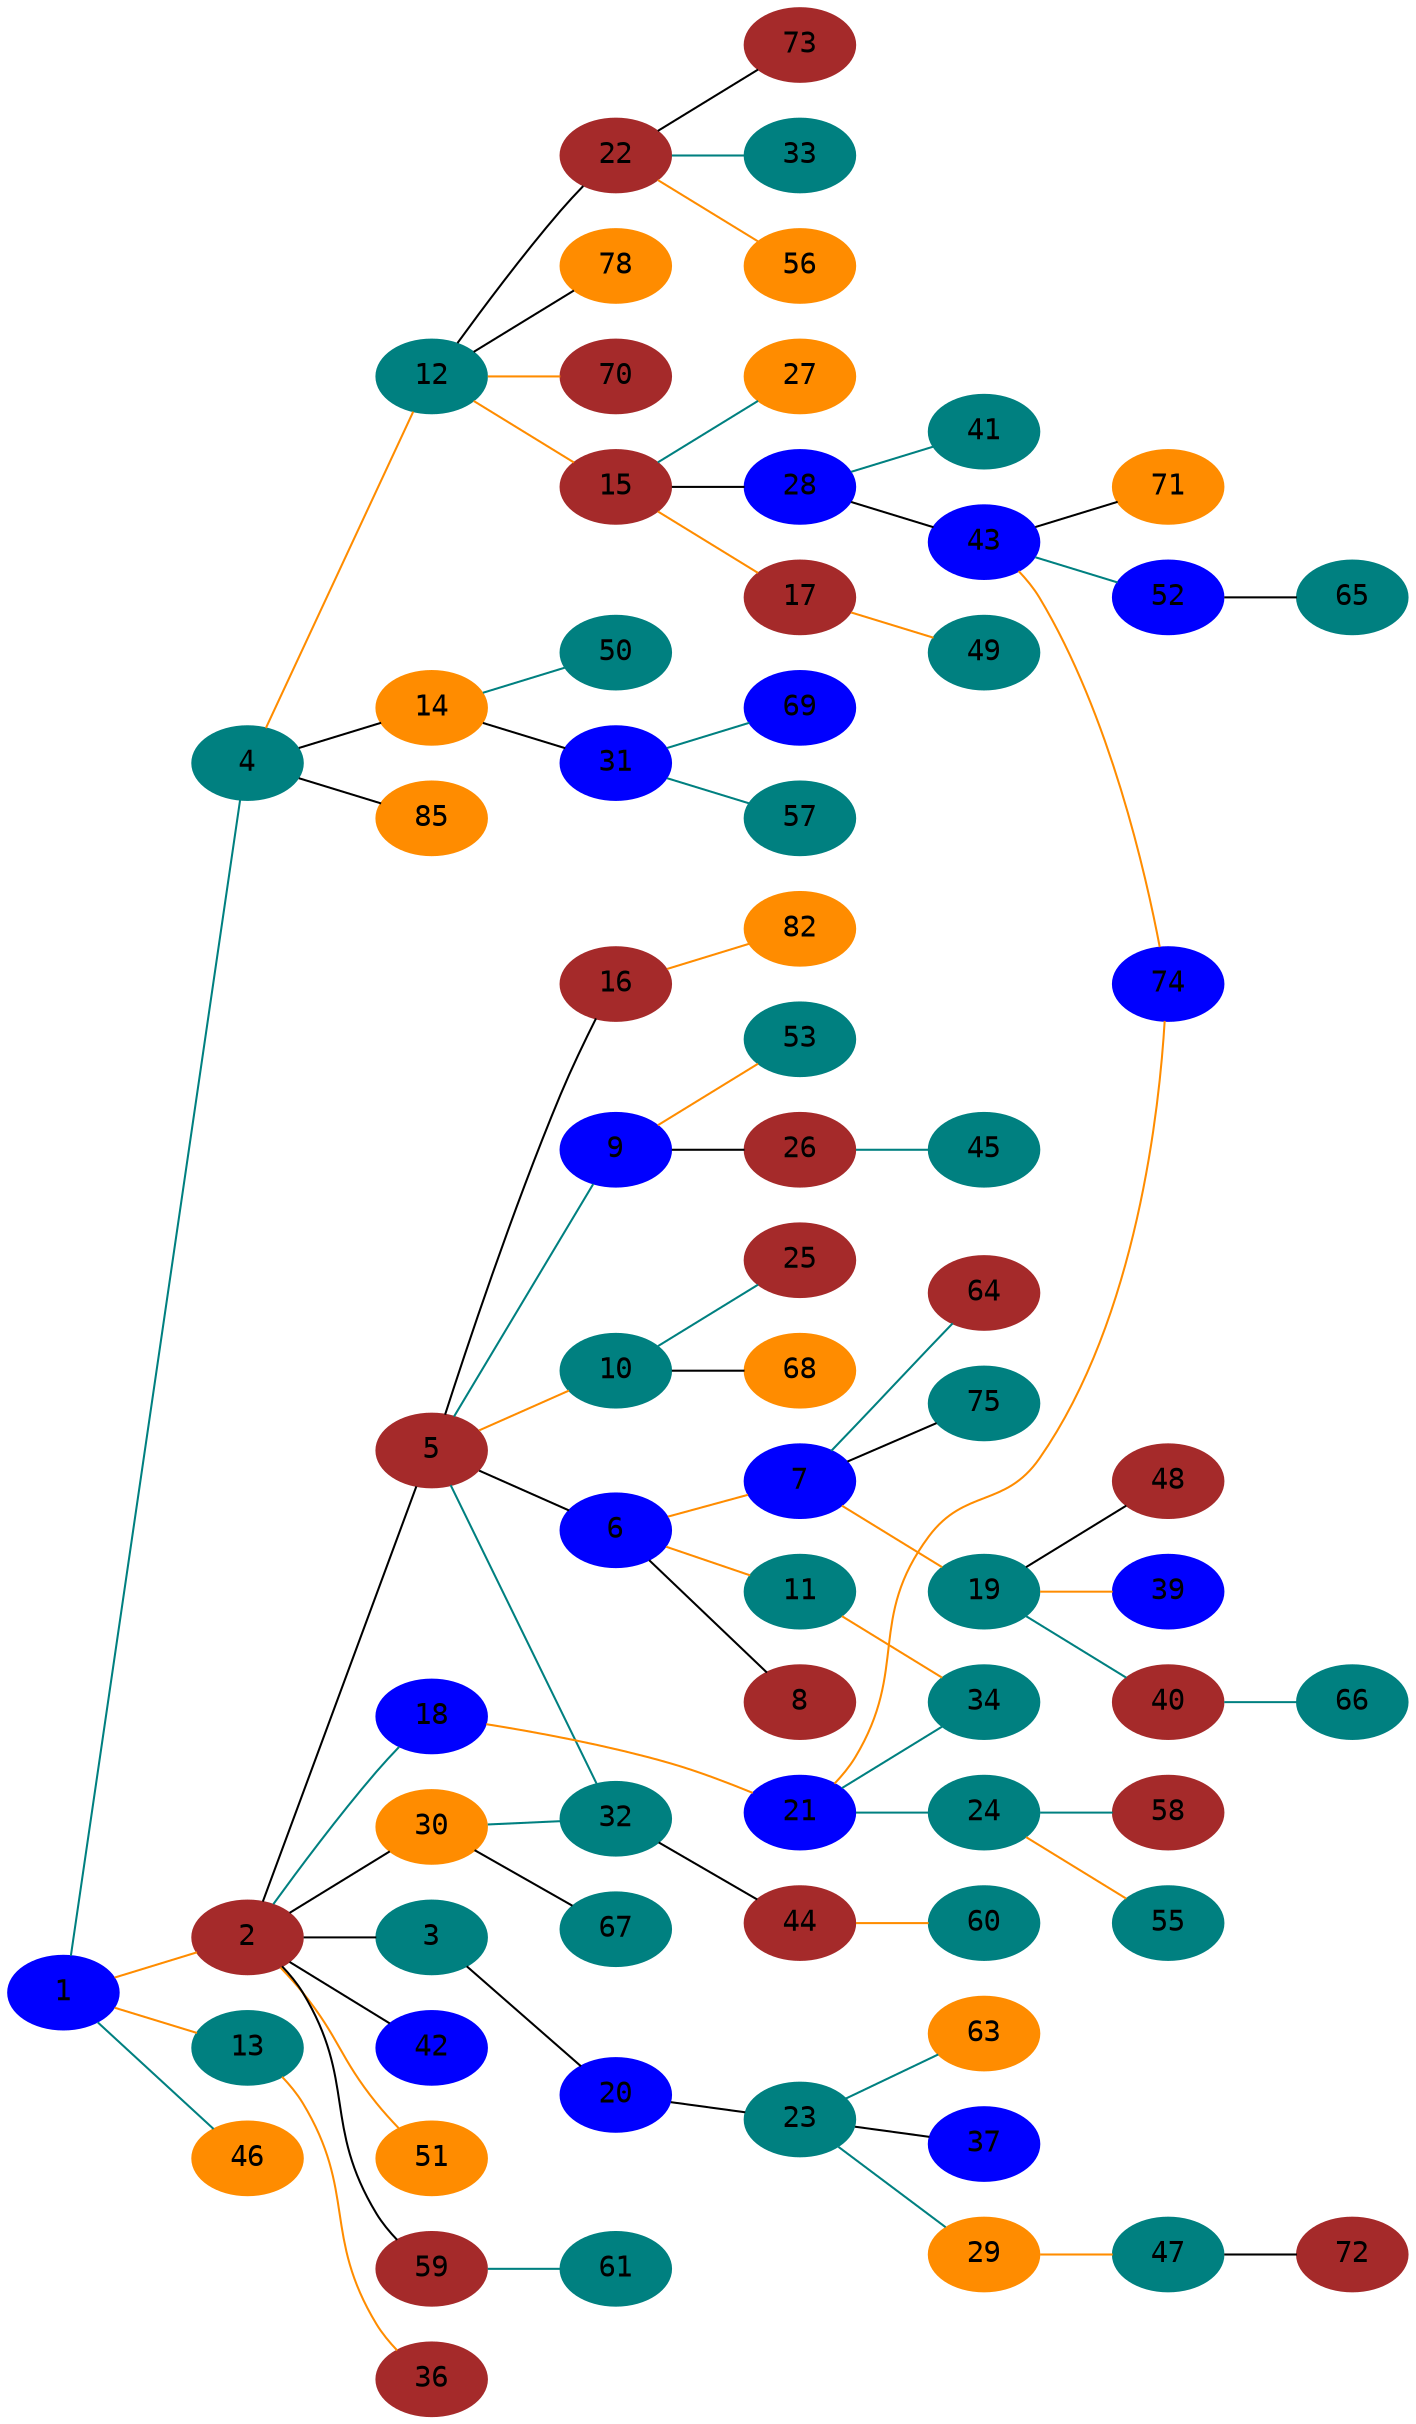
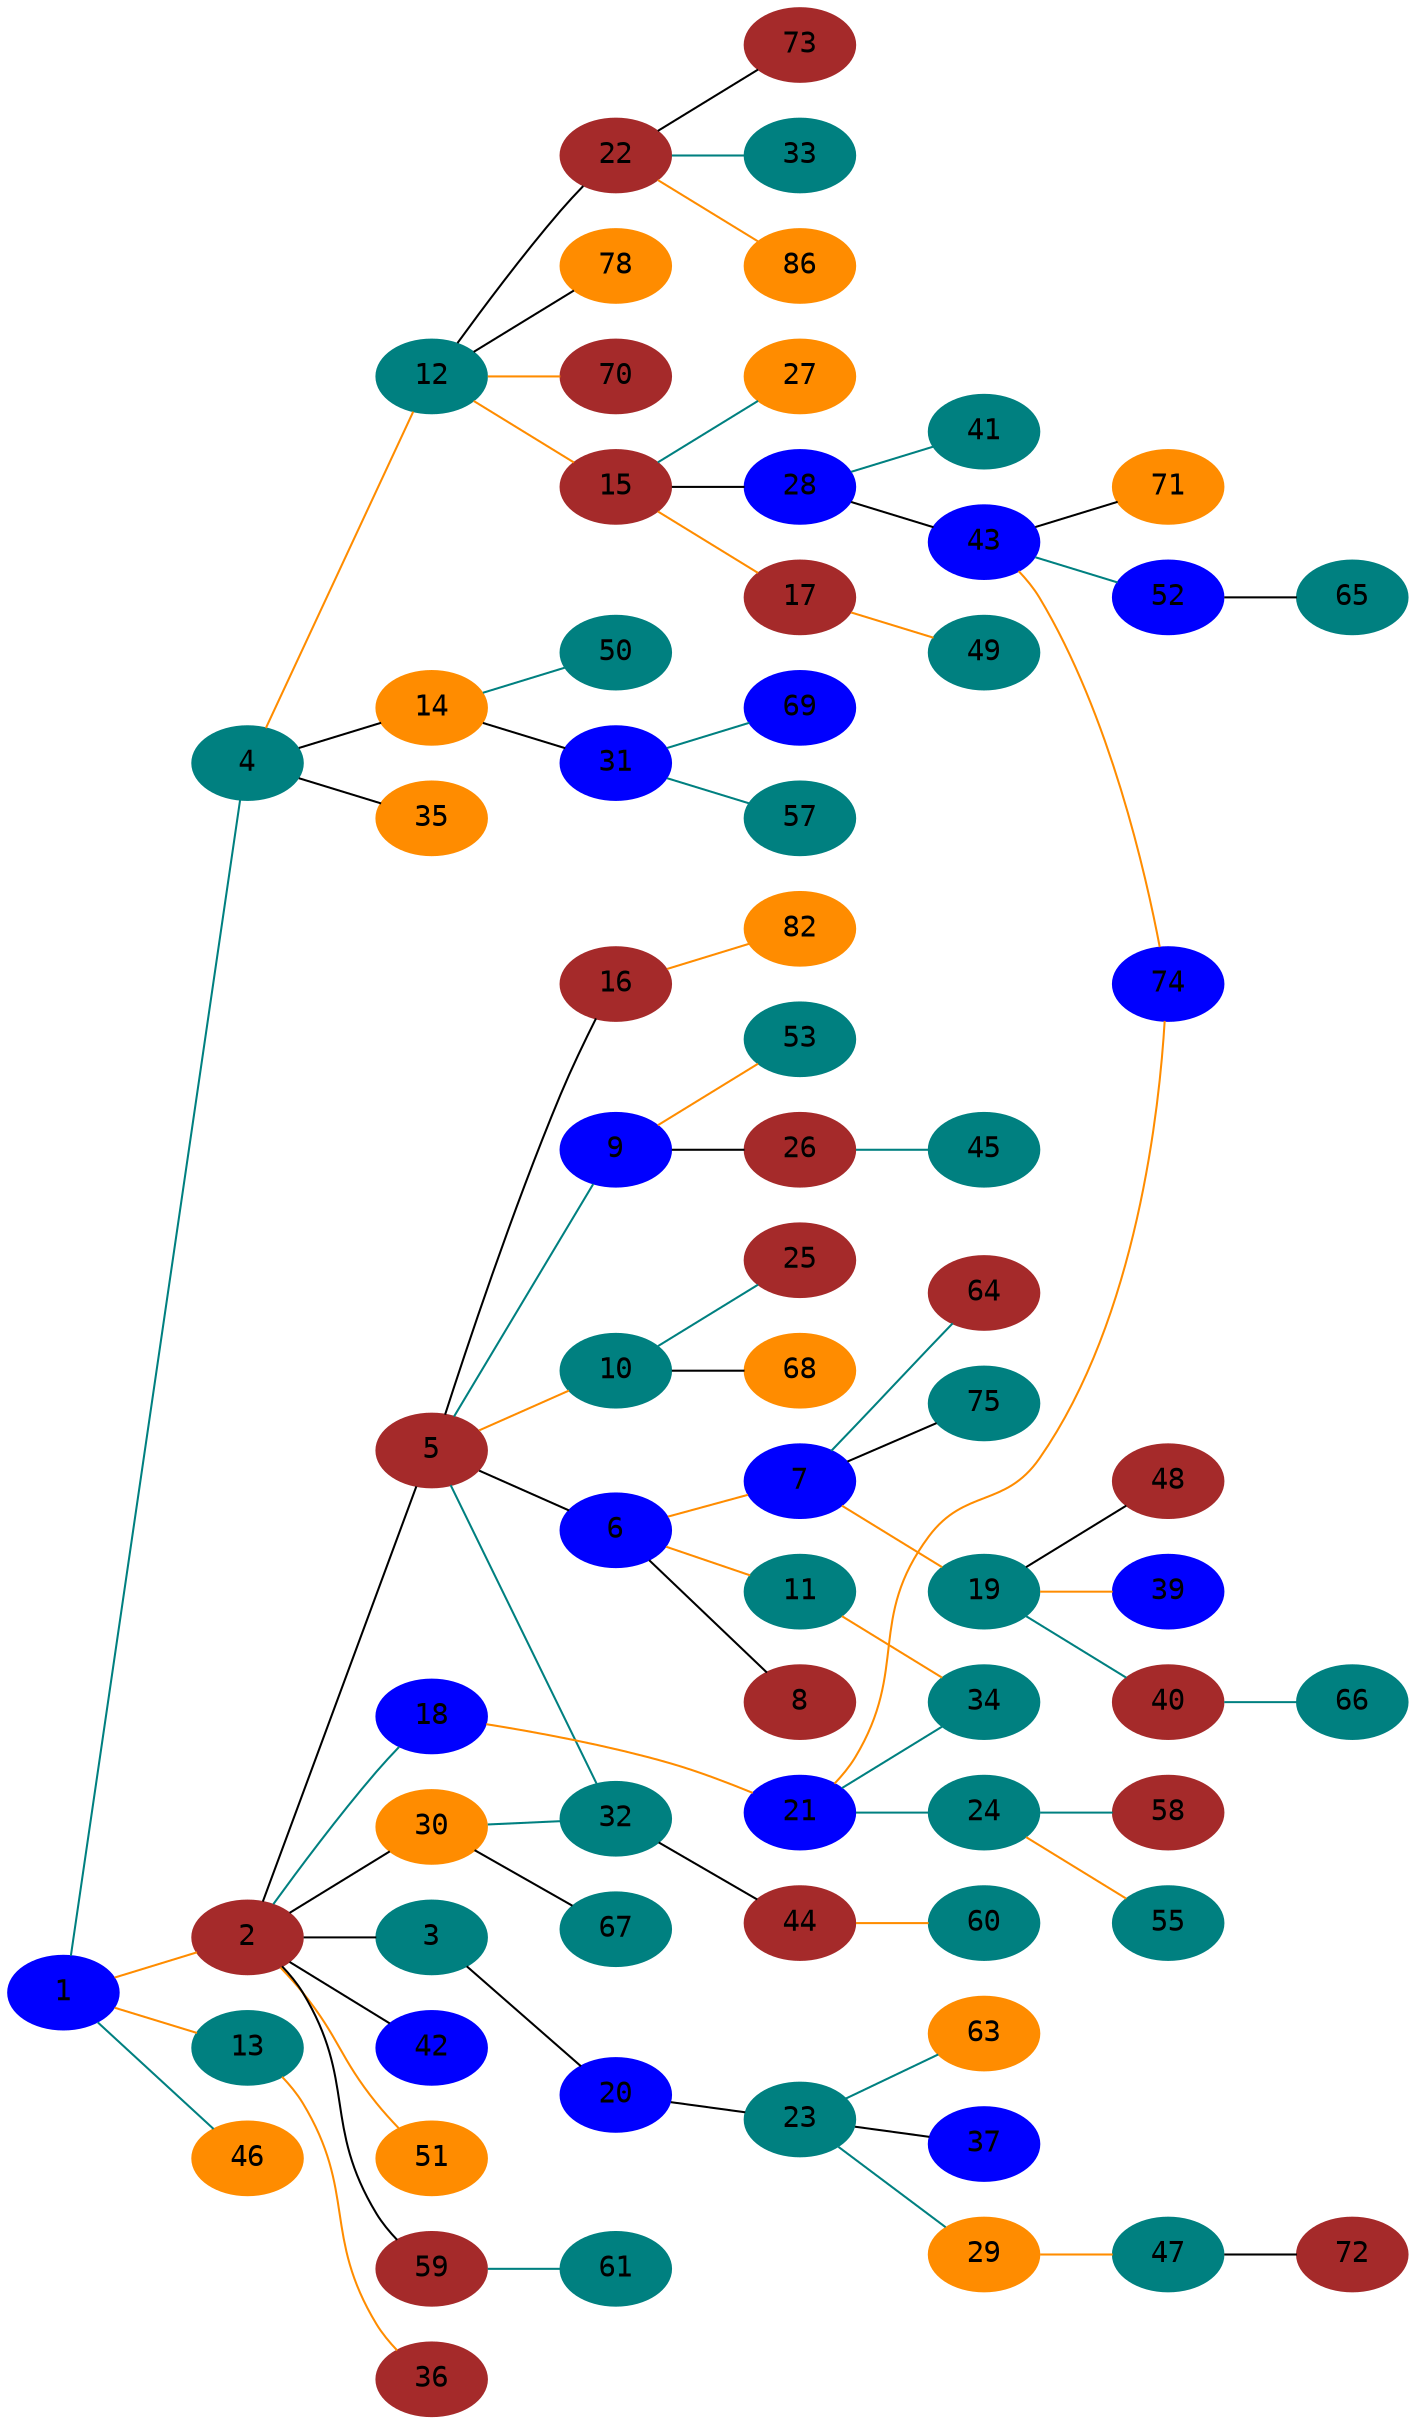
node "56": label "56" -> "86"
node "85": label "85" -> "35"
